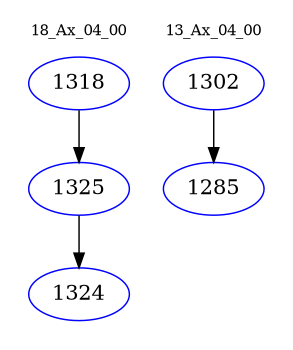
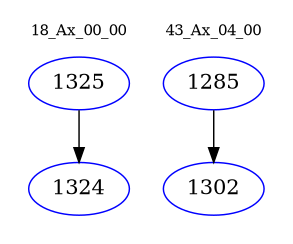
cluster "18_Ax_04_00": label "18_Ax_04_00" -> "18_Ax_00_00"
cluster "13_Ax_04_00": label "13_Ax_04_00" -> "43_Ax_04_00"
node "1318": removed
edge "1302" -> "1285": reversed
